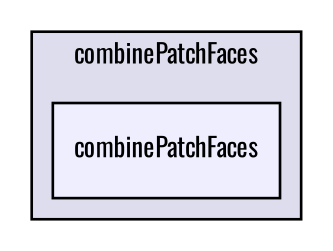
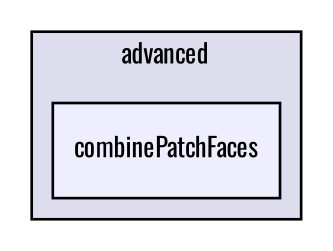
cluster "combinePatchFaces": label "combinePatchFaces" -> "advanced"
